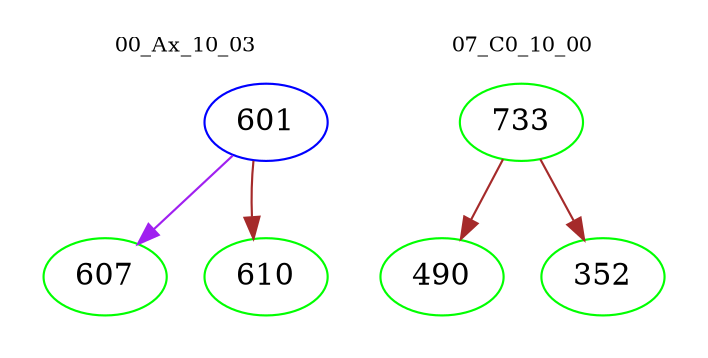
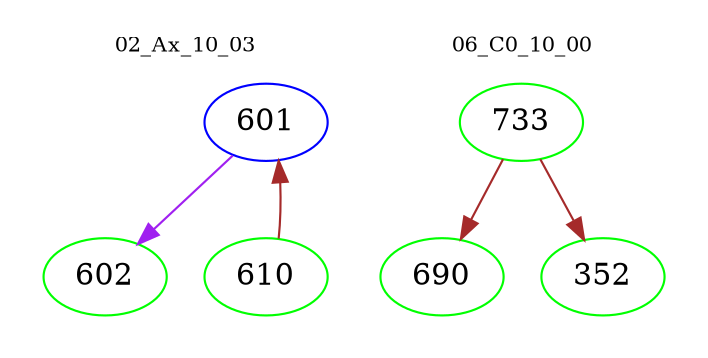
cluster "00_Ax_10_03": label "00_Ax_10_03" -> "02_Ax_10_03"
cluster "07_C0_10_00": label "07_C0_10_00" -> "06_C0_10_00"
edge "601" -> "610": reversed
node "607": label "607" -> "602"
node "490": label "490" -> "690"
